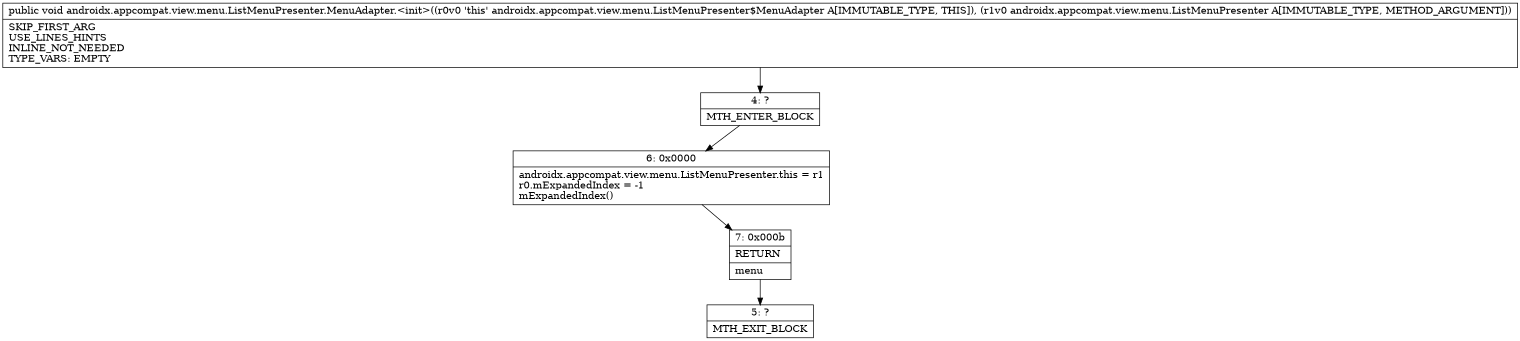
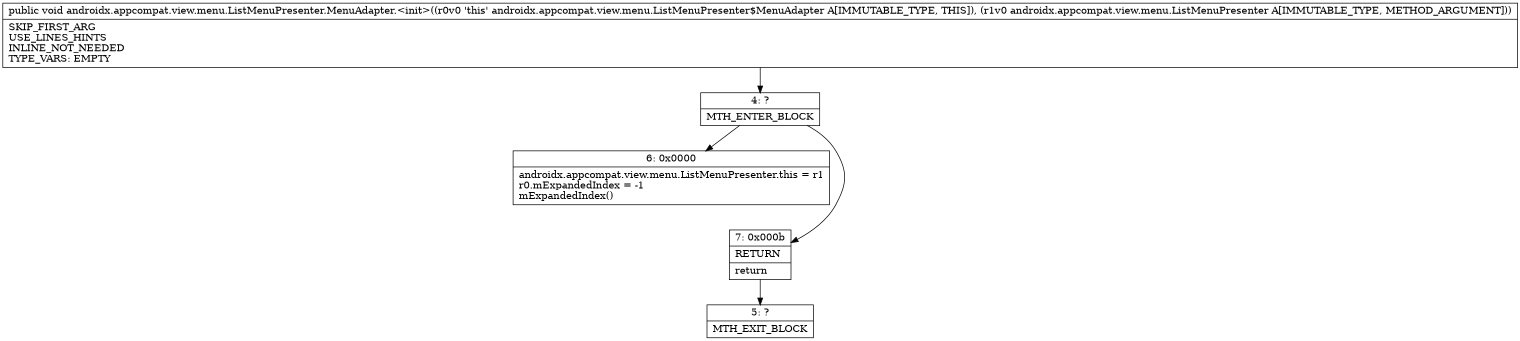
edge "6: 0x0000" -> "7: 0x000b": now "4: ?" -> "7: 0x000b"
node "7: 0x000b": text "menu" -> "return"
